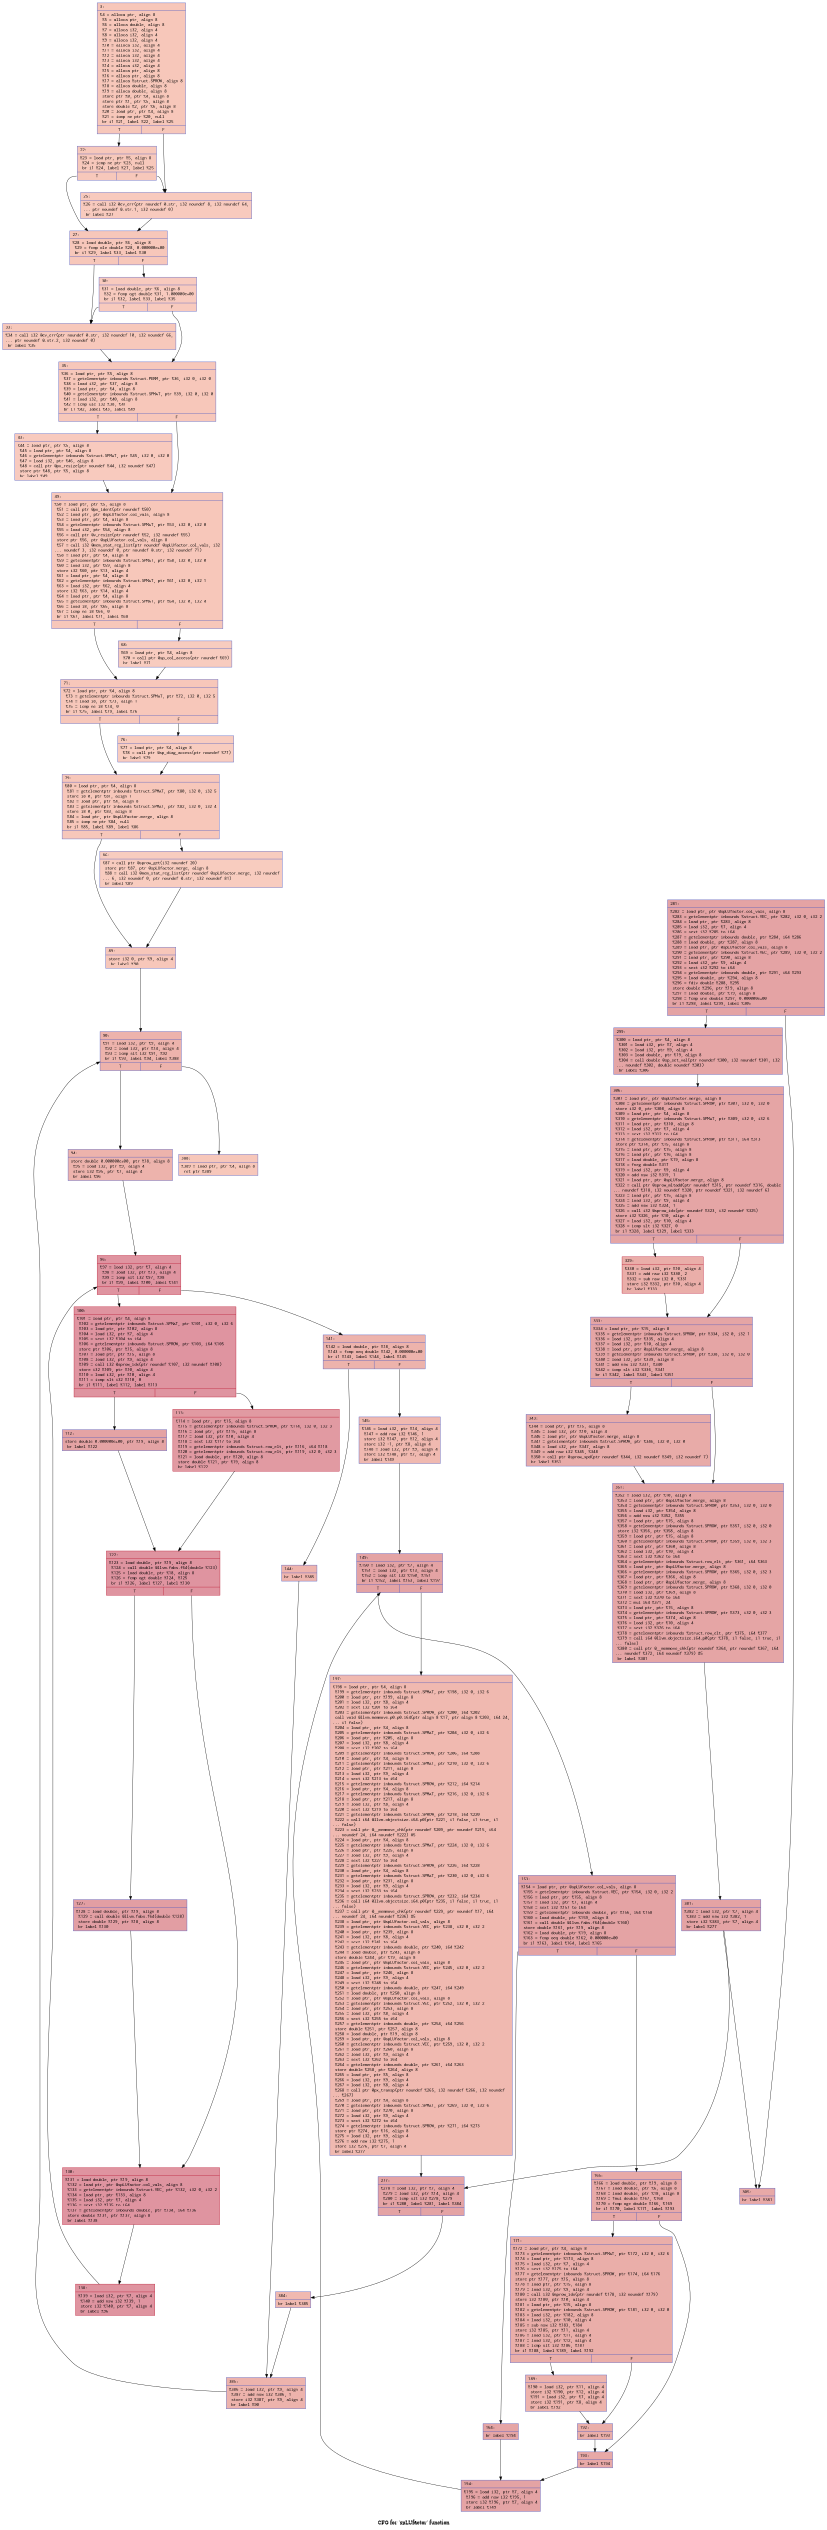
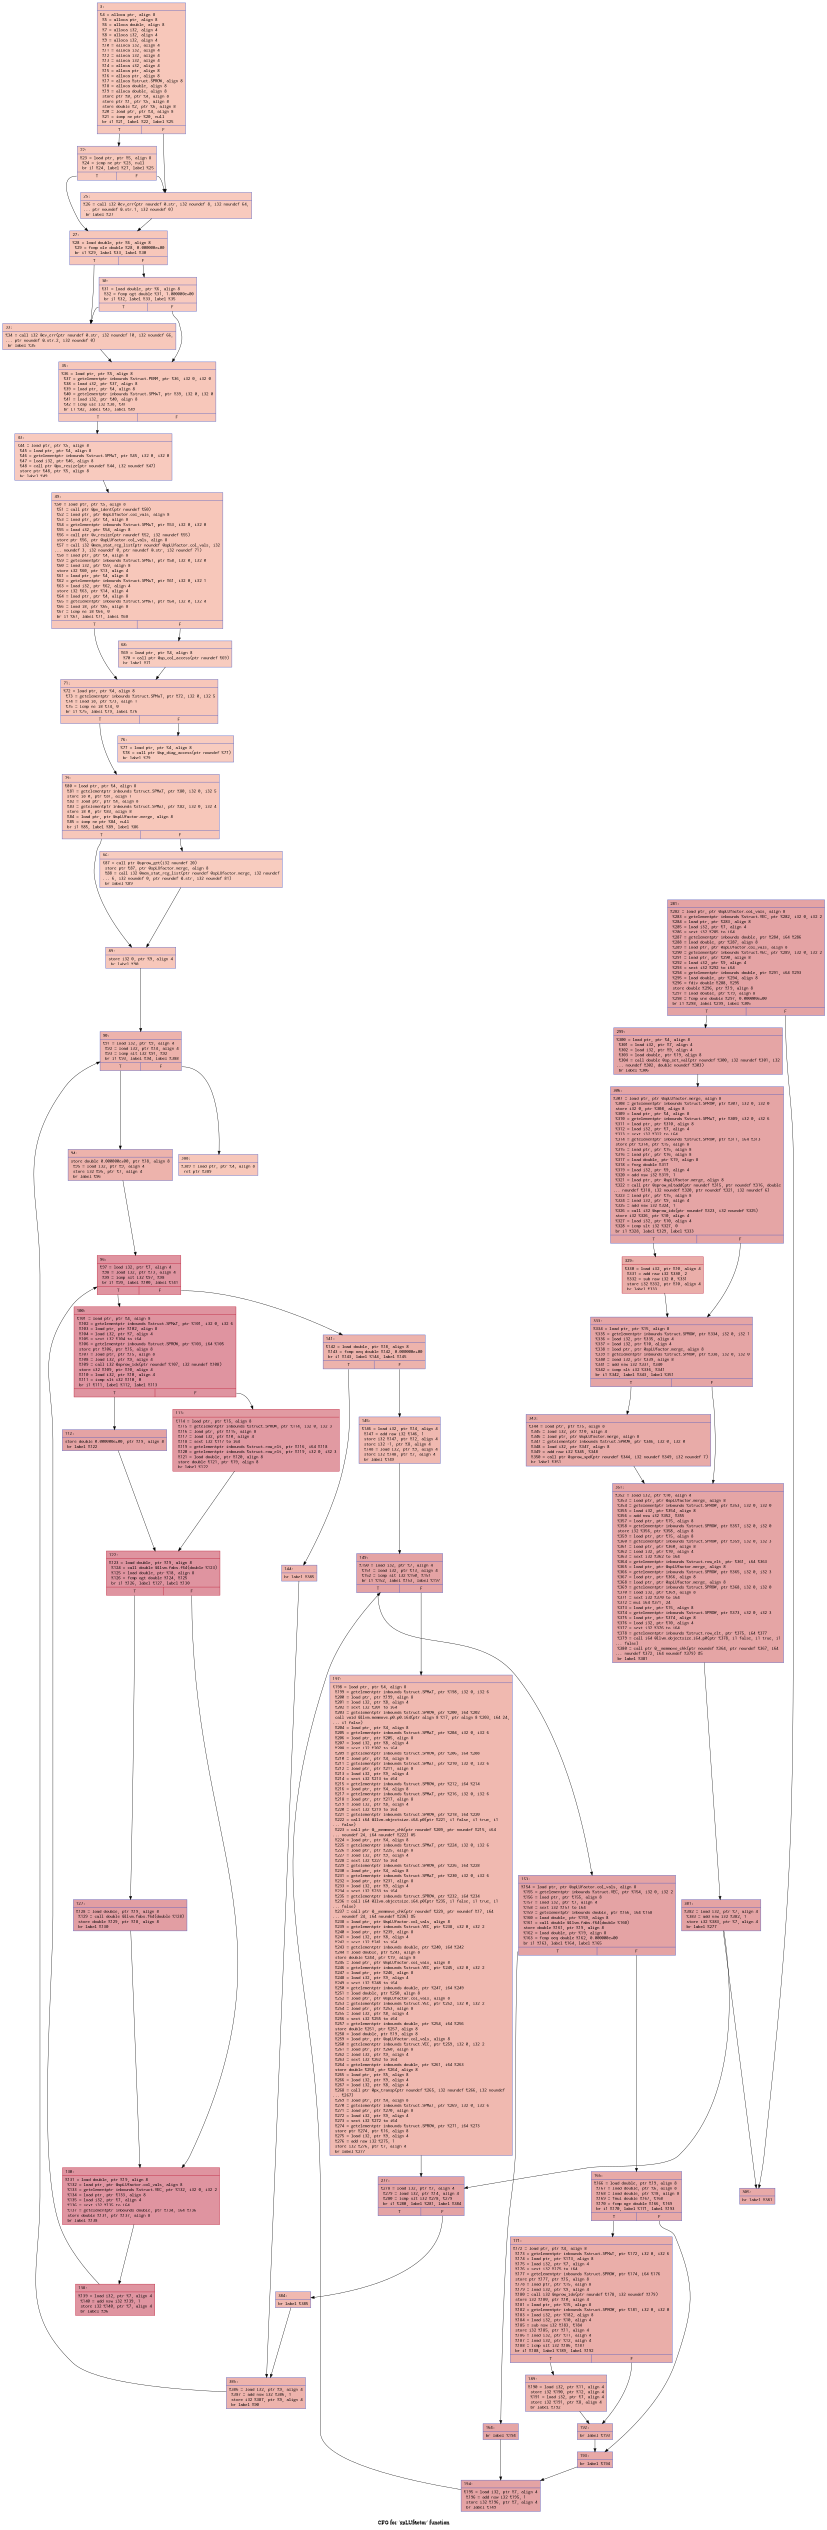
edge "35:" -> "49:": removed
edge "76:" -> "79:": removed
